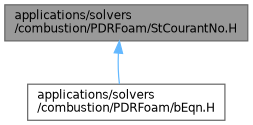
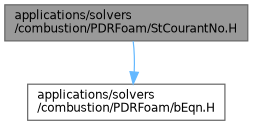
edge "applications/solvers /combustion/PDRFoam/bEqn.H" -> "applications/solvers /combustion/PDRFoam/StCourantNo.H": reversed
